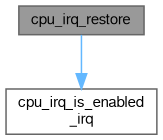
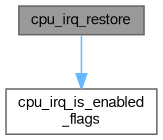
node "cpu_irq_is_enabled _irq": label "cpu_irq_is_enabled _irq" -> "cpu_irq_is_enabled _flags"
